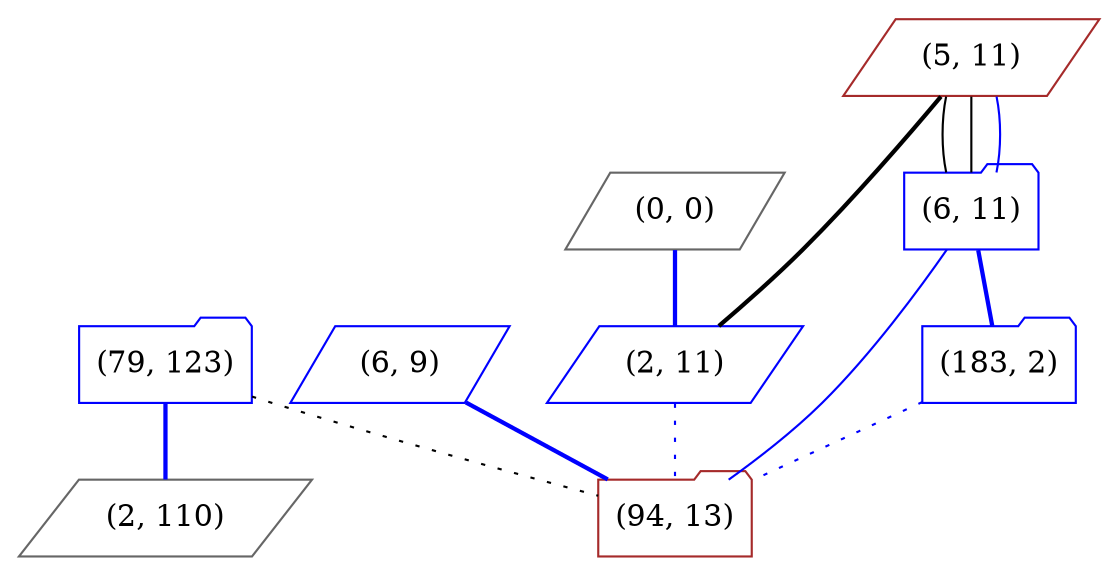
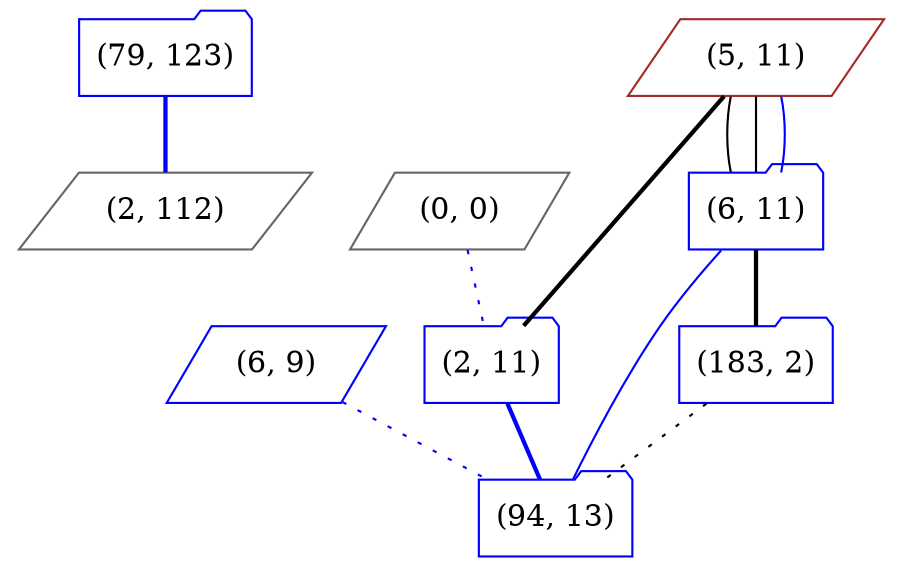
edge "(0, 0)" -- "(2, 11)": style bold -> dotted
edge "(6, 11)" -- "(183, 2)": color blue -> black
node "(2, 11)": shape parallelogram -> folder
edge "(6, 9)" -- "(94, 13)": style bold -> dotted
edge "(183, 2)" -- "(94, 13)": color blue -> black
edge "(2, 11)" -- "(94, 13)": style dotted -> bold
edge "(79, 123)" -- "(94, 13)": removed
node "(2, 110)": label "(2, 110)" -> "(2, 112)"
node "(94, 13)": color brown -> blue
